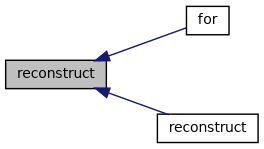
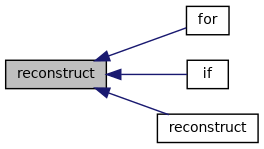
node "if": added
